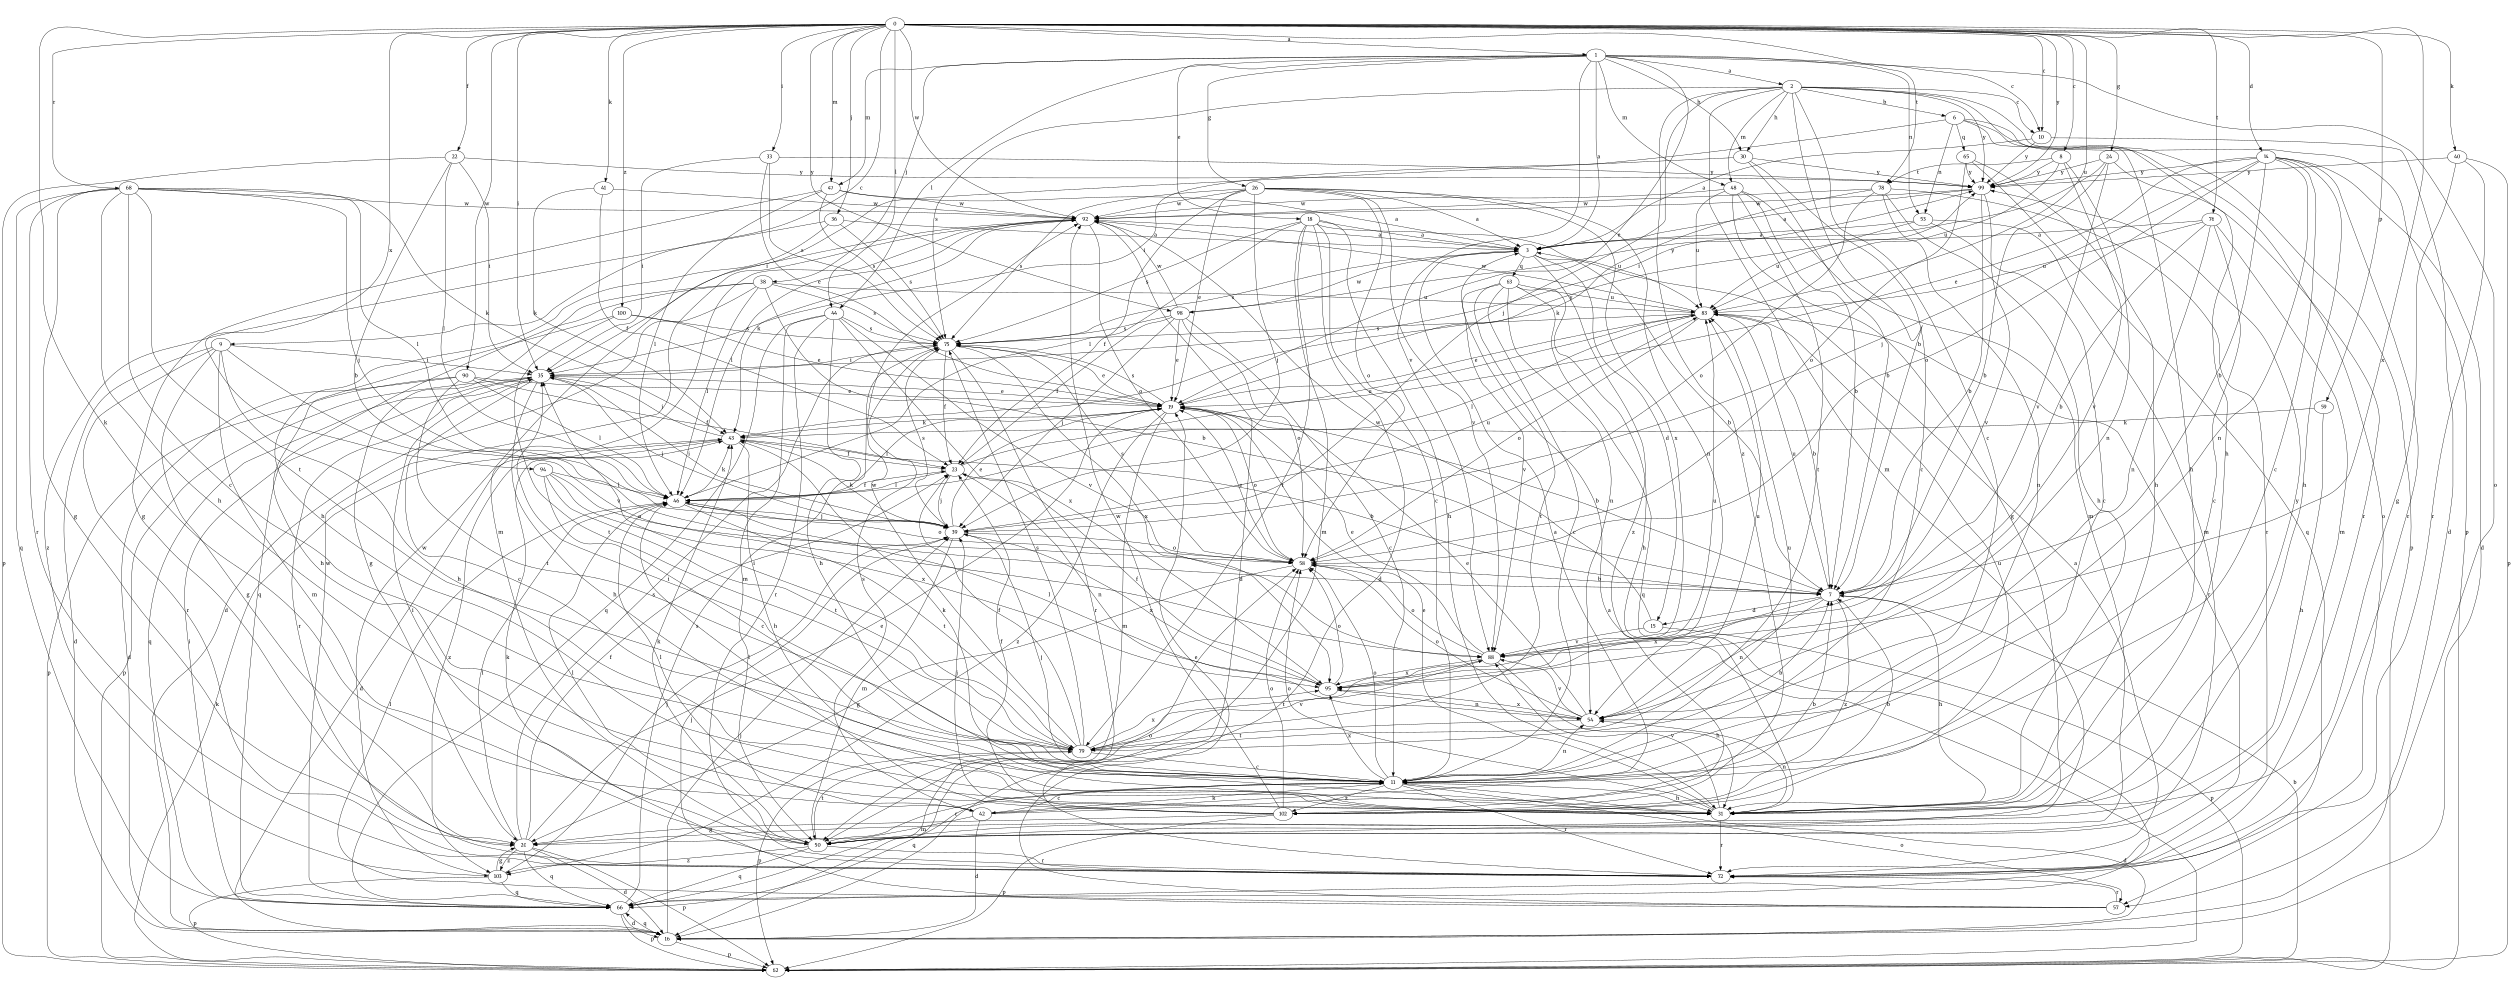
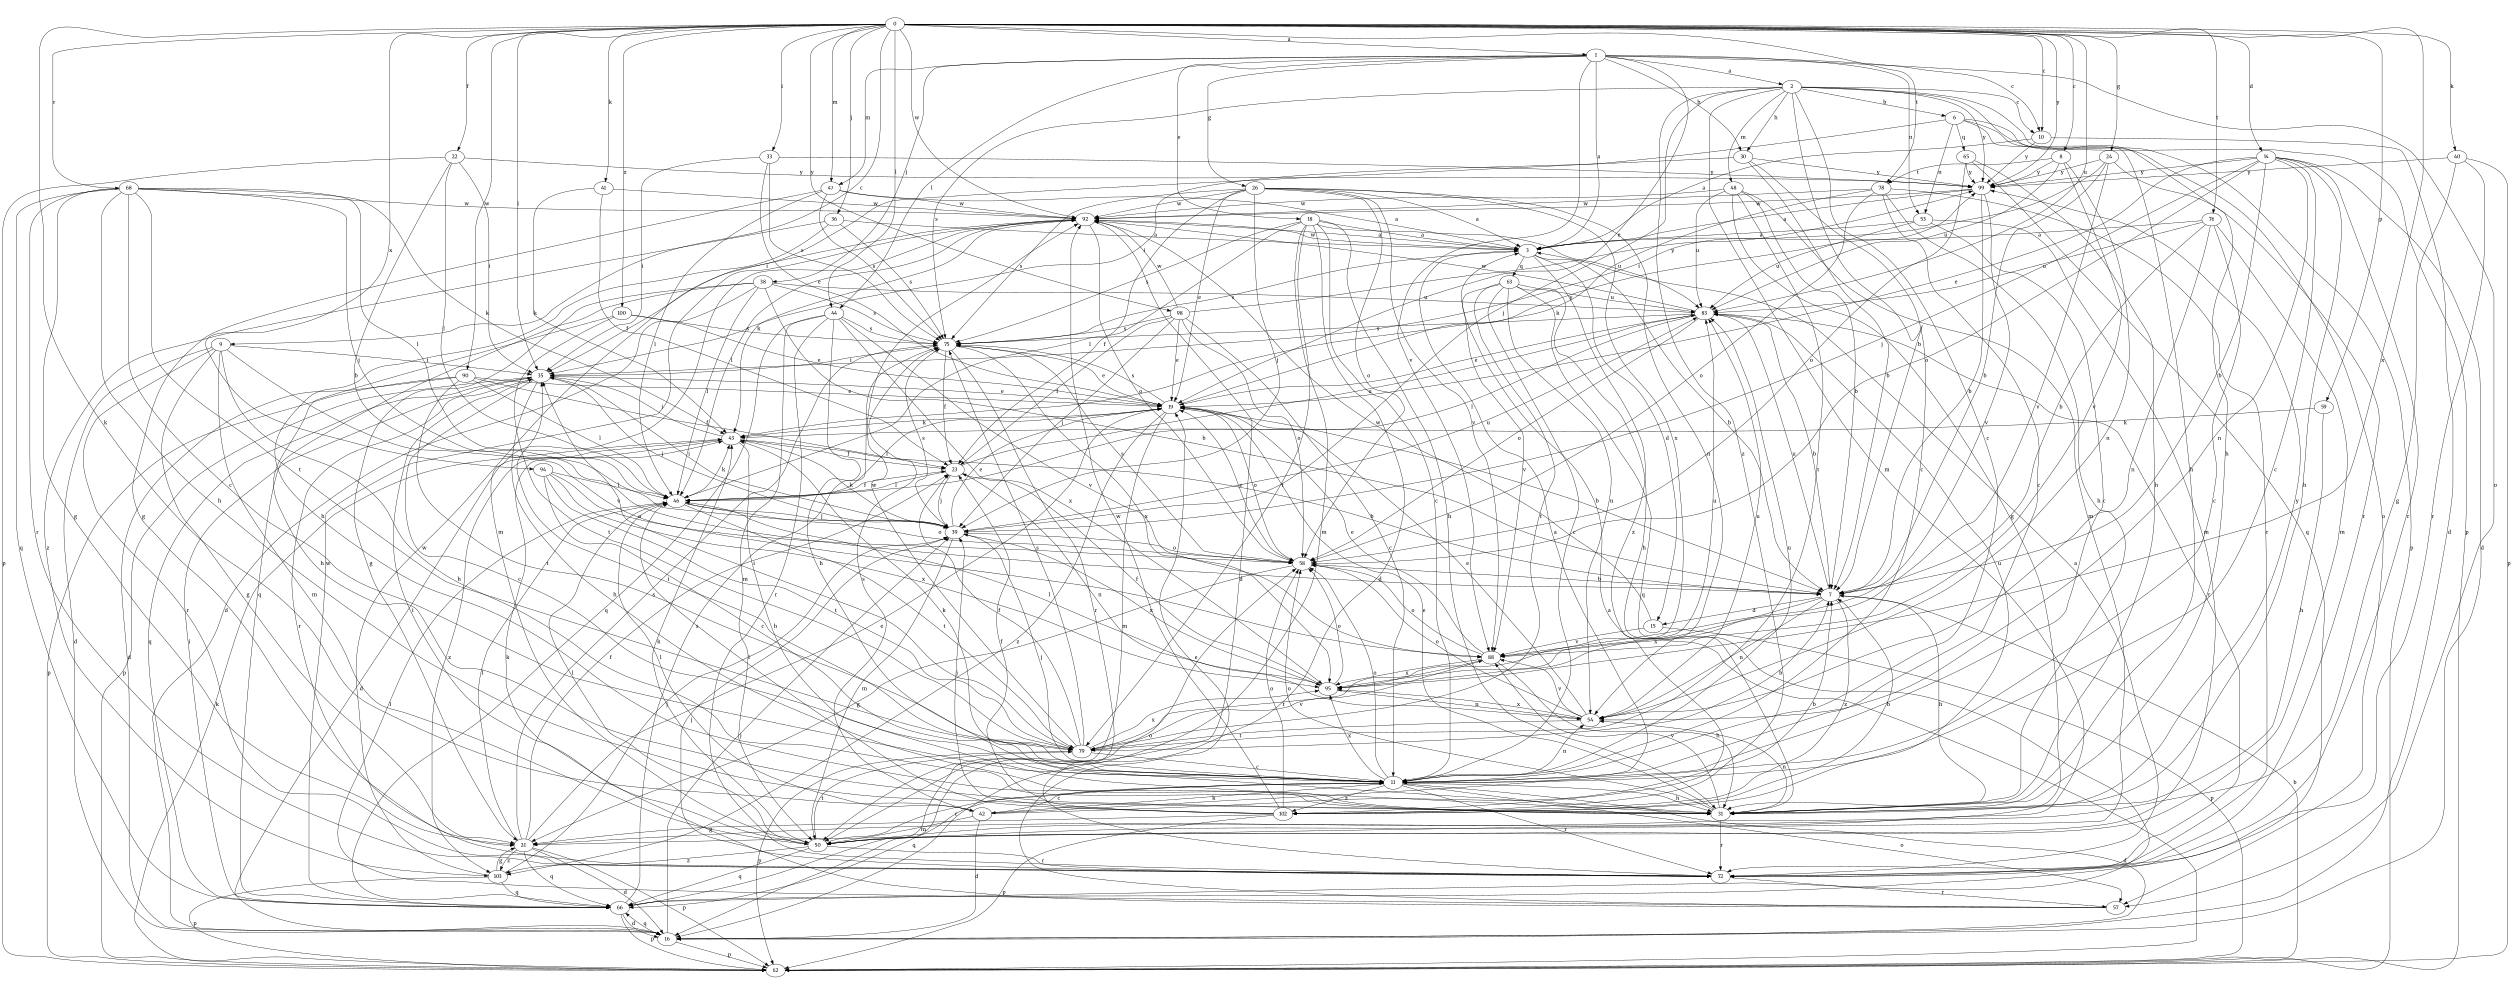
edge "1" -> "48": removed, label "m"
edge "3" -> "98": now "3" -> "92"
edge "78" -> "11": label "n" -> "c"
edge "57" -> "72": reversed
